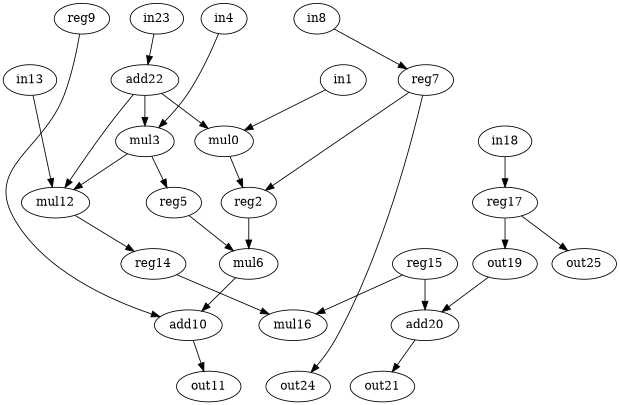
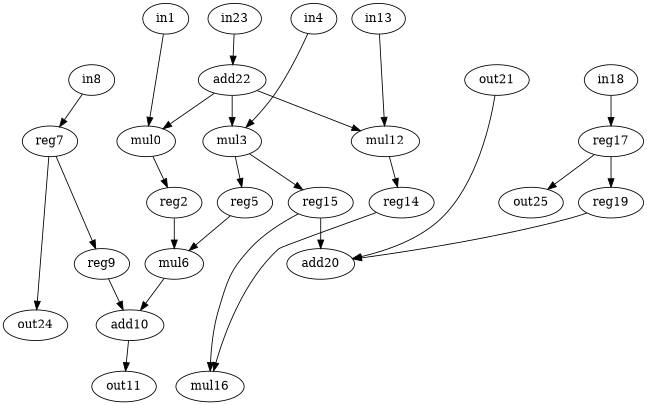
edge "reg7" -> "reg2": now "reg7" -> "reg9"
edge "mul3" -> "mul12": now "mul3" -> "reg15"
node "out19": label "out19" -> "reg19"
edge "add20" -> "out21": reversed
